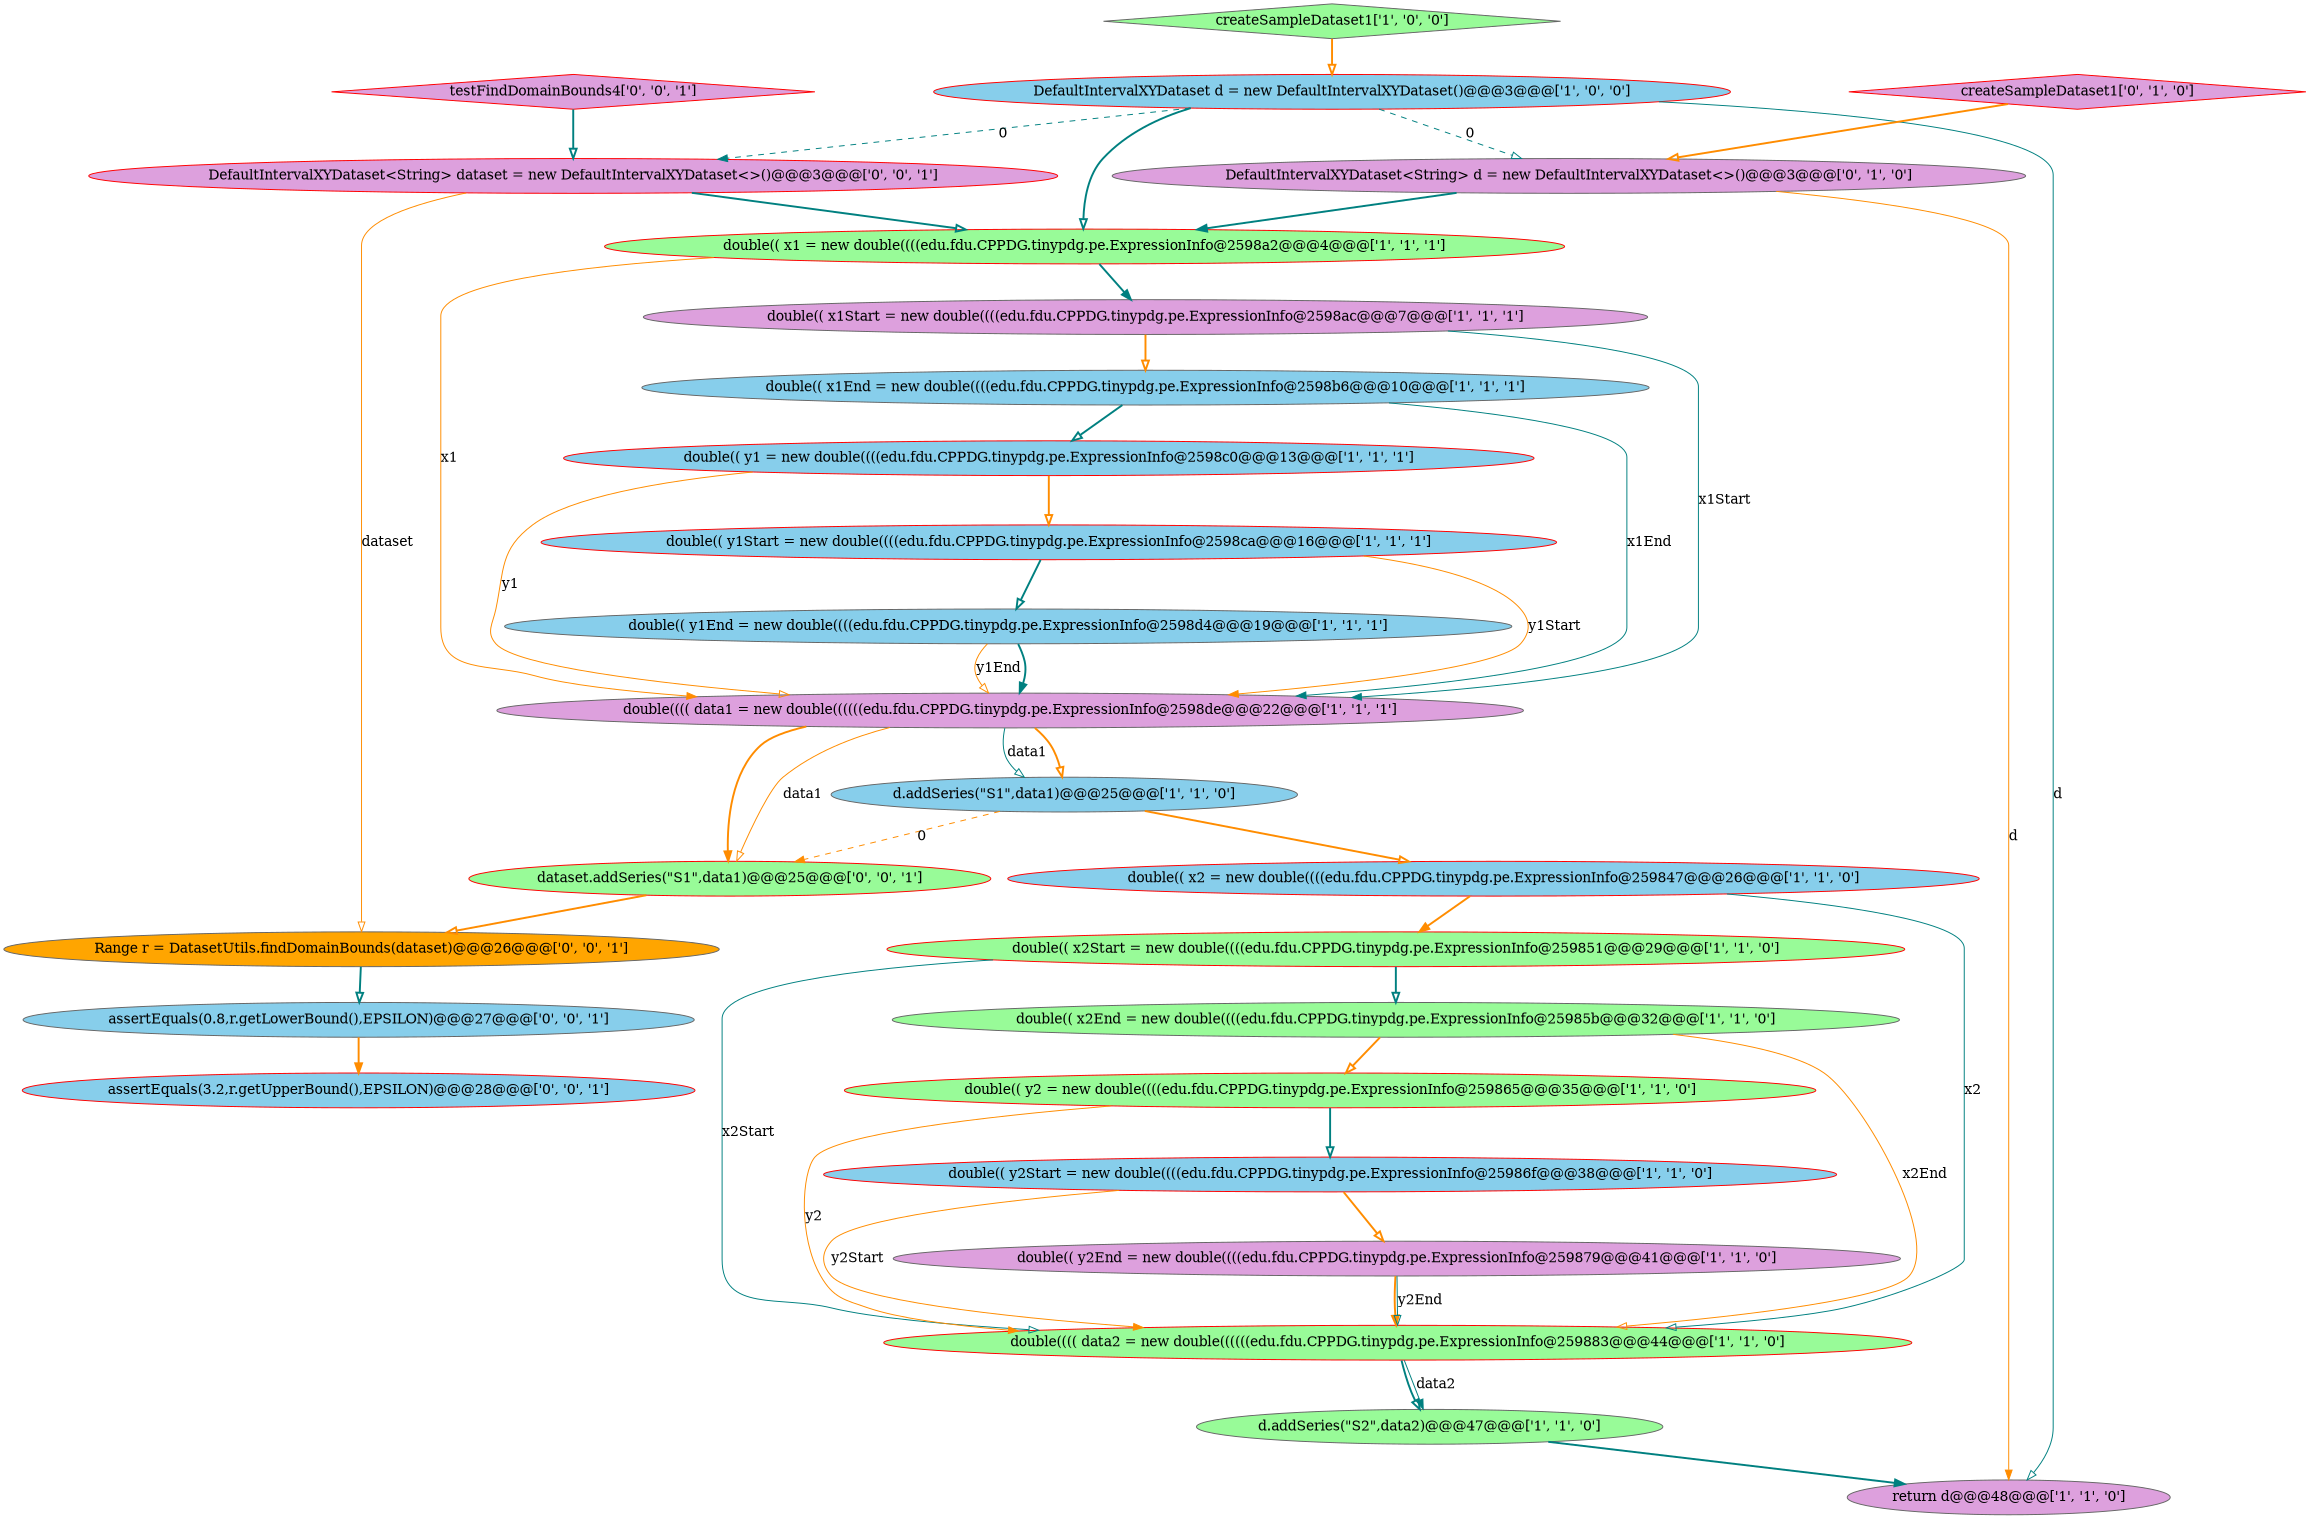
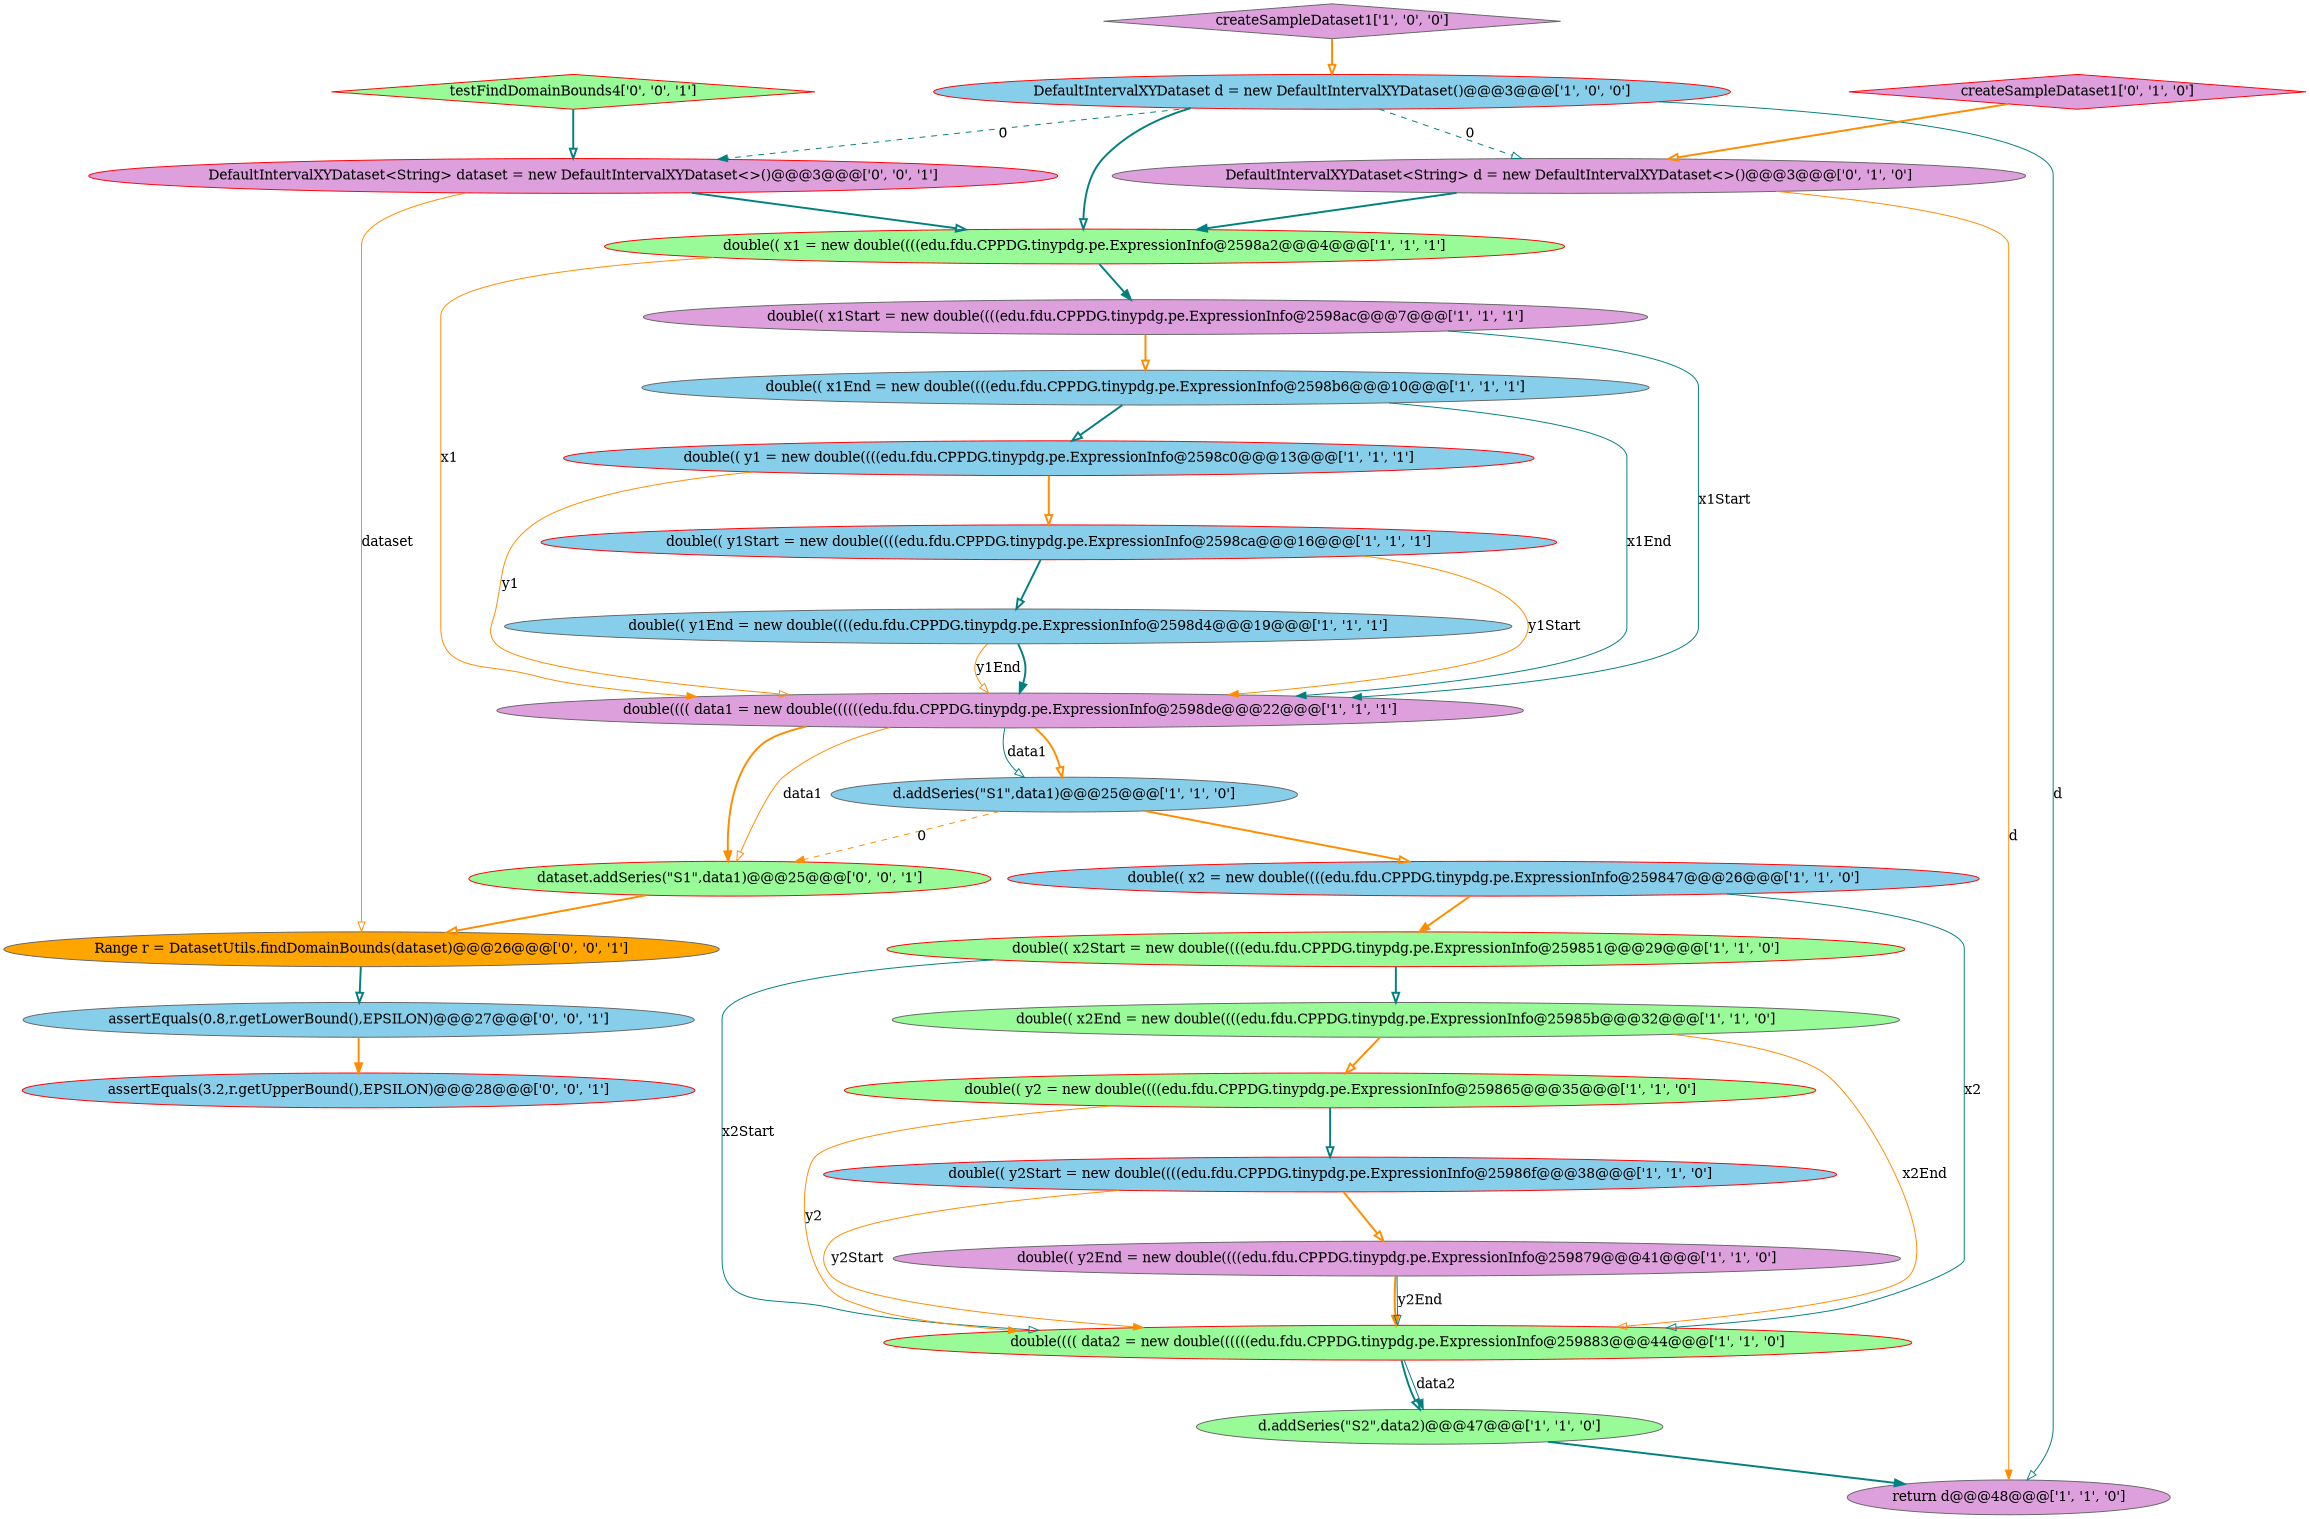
node "createSampleDataset1['1', '0', '0']": fillcolor palegreen -> plum
node "testFindDomainBounds4['0', '0', '1']": fillcolor plum -> palegreen
